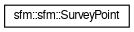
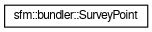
node "sfm::sfm::SurveyPoint": label "sfm::sfm::SurveyPoint" -> "sfm::bundler::SurveyPoint"
